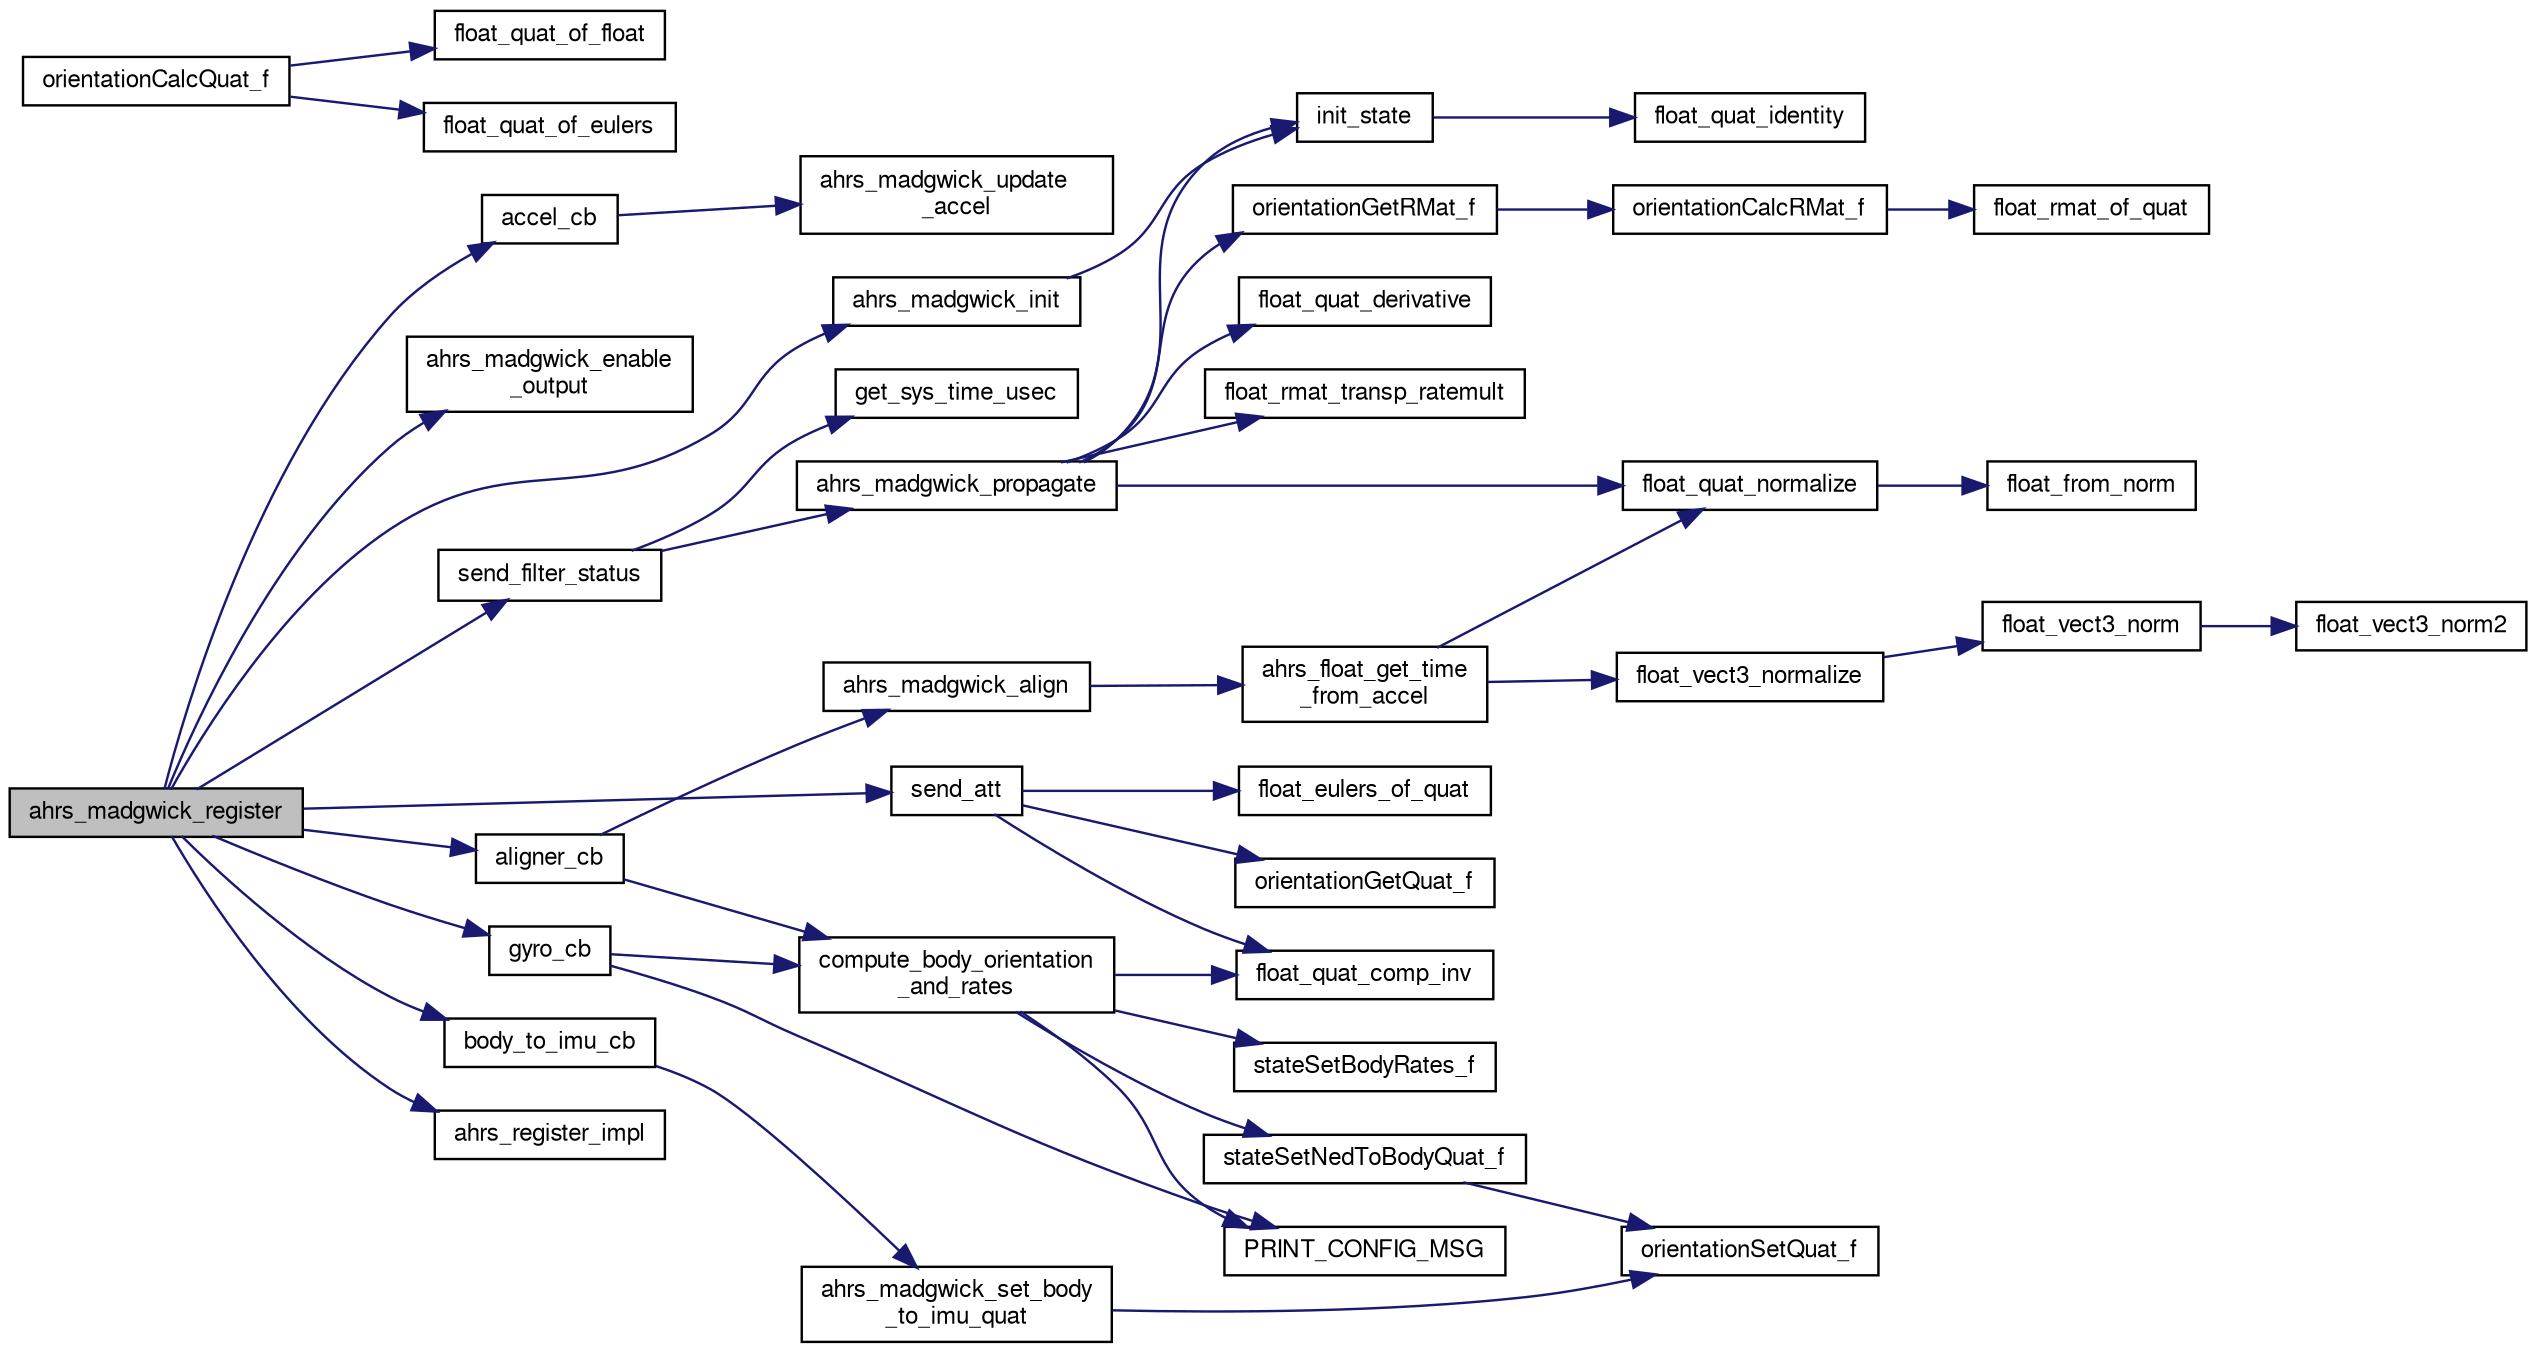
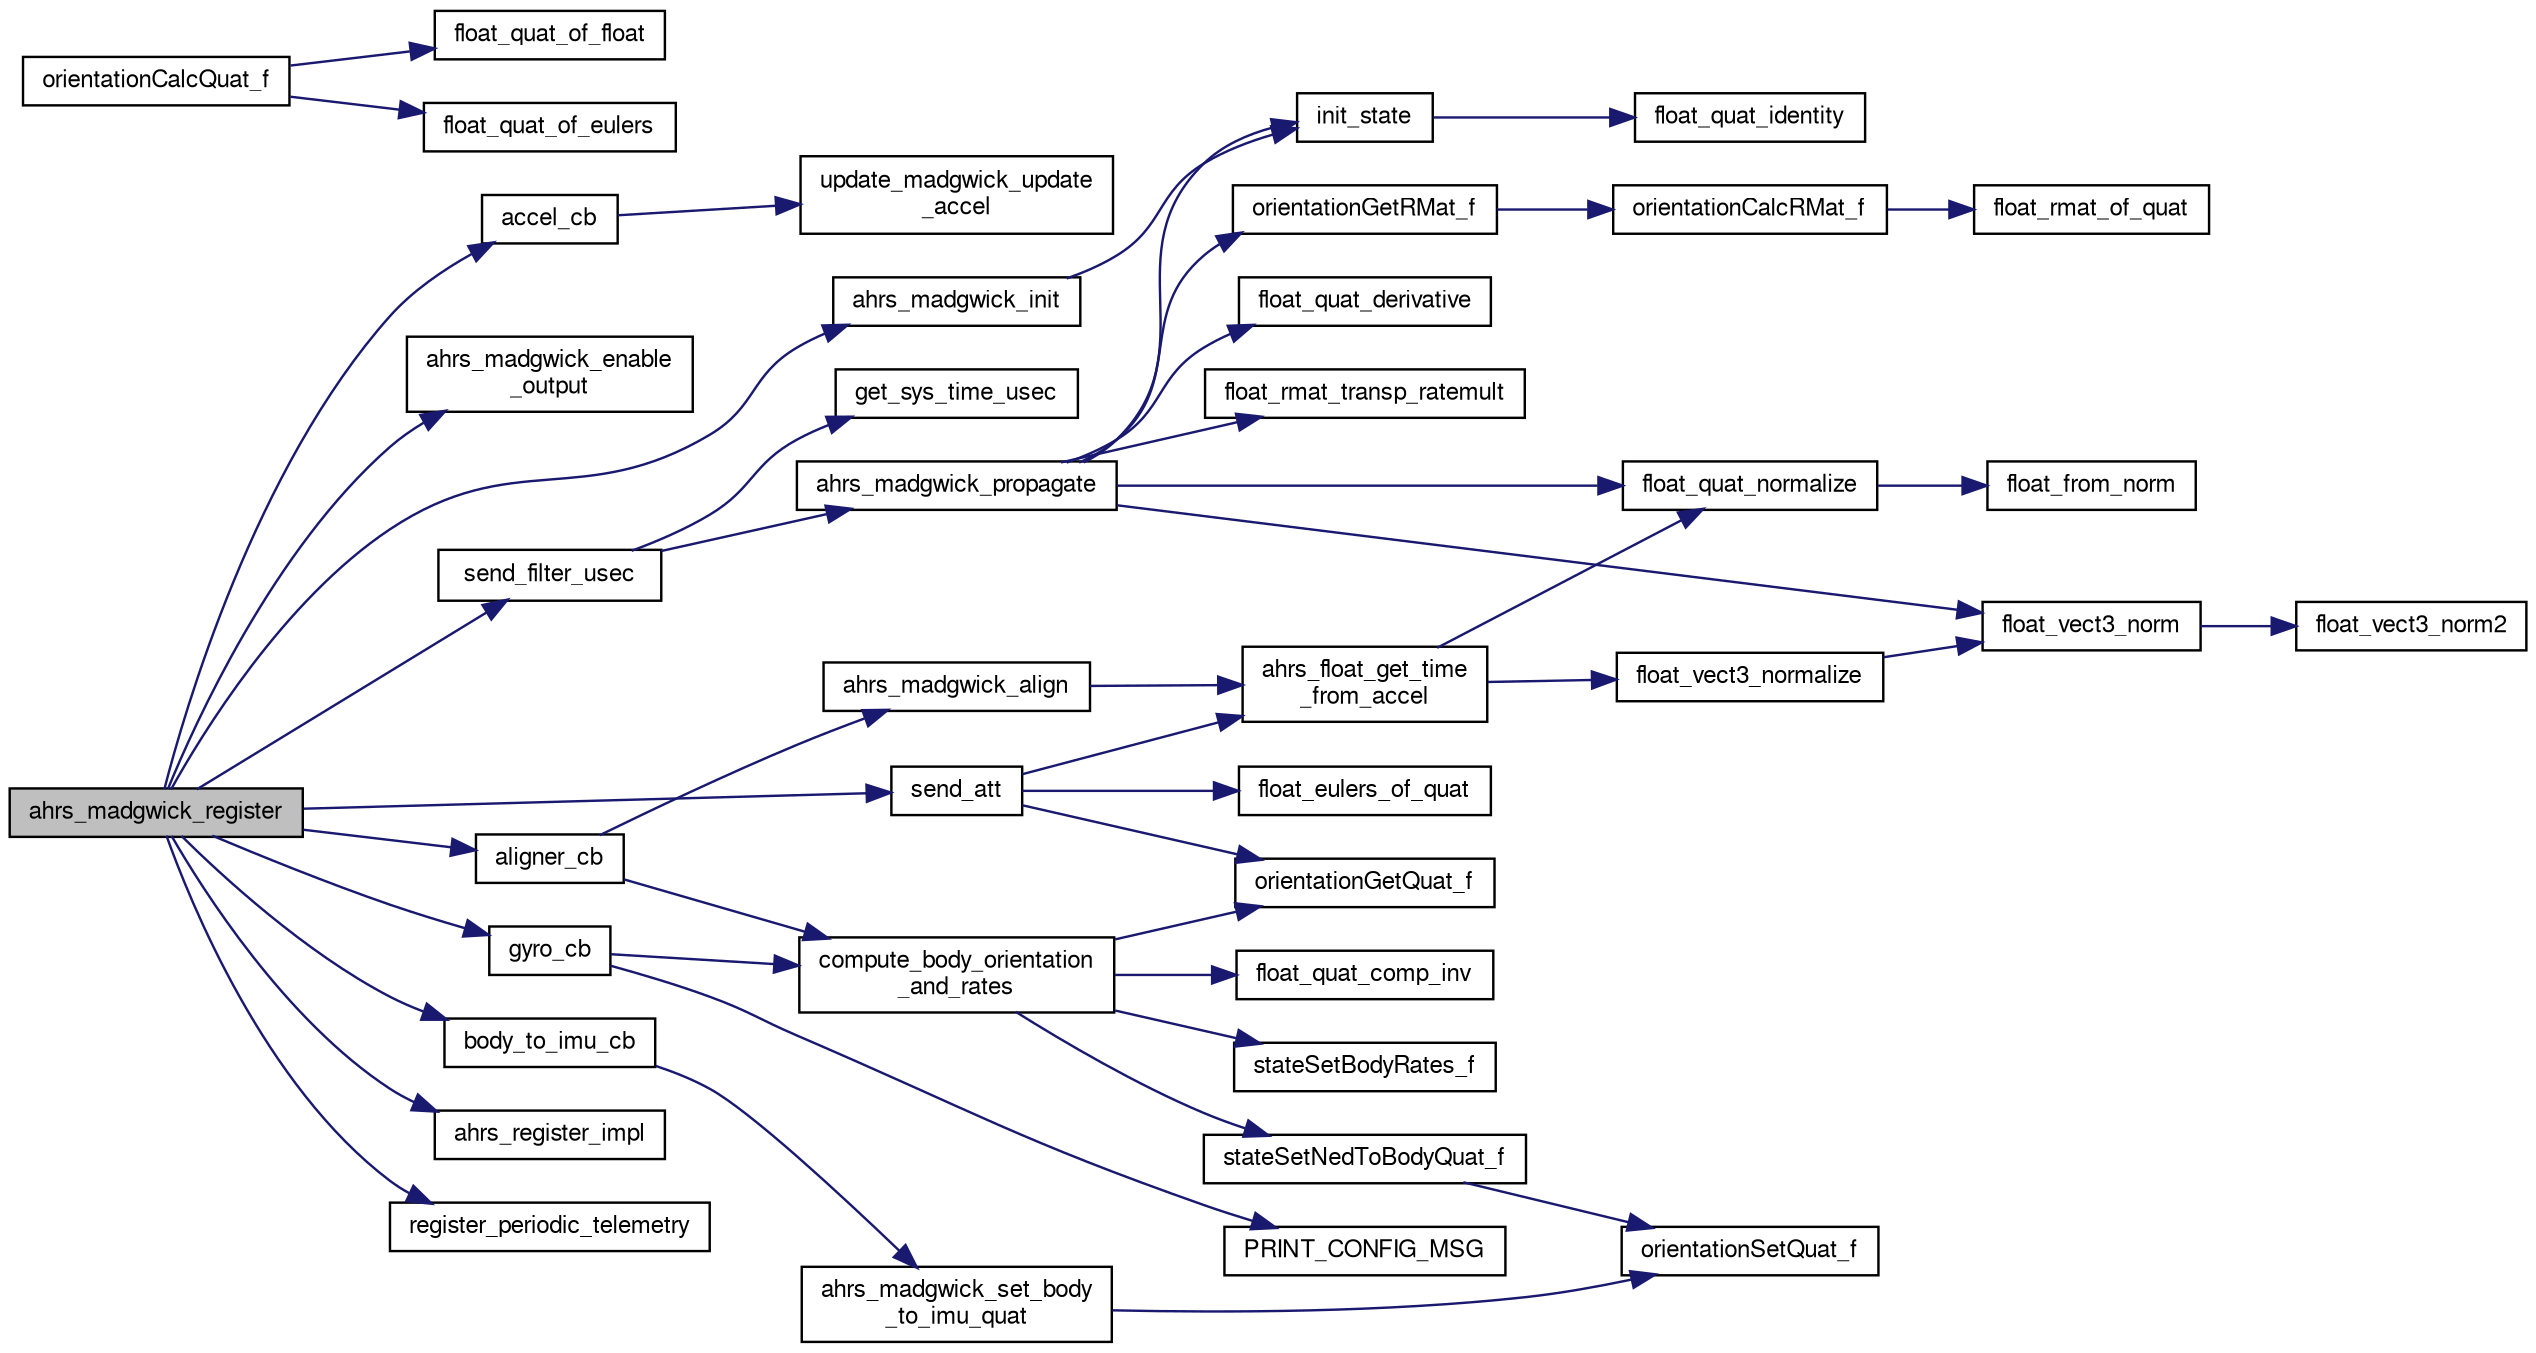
node "ahrs_madgwick_update _accel": label "ahrs_madgwick_update _accel" -> "update_madgwick_update _accel"
edge "ahrs_madgwick_propagate" -> "float_vect3_norm": added
node "send_filter_status": label "send_filter_status" -> "send_filter_usec"
edge "send_att" -> "float_quat_comp_inv": now "send_att" -> "ahrs_float_get_time _from_accel"
edge "compute_body_orientation _and_rates" -> "PRINT_CONFIG_MSG": now "compute_body_orientation _and_rates" -> "orientationGetQuat_f"
node "register_periodic_telemetry": added
